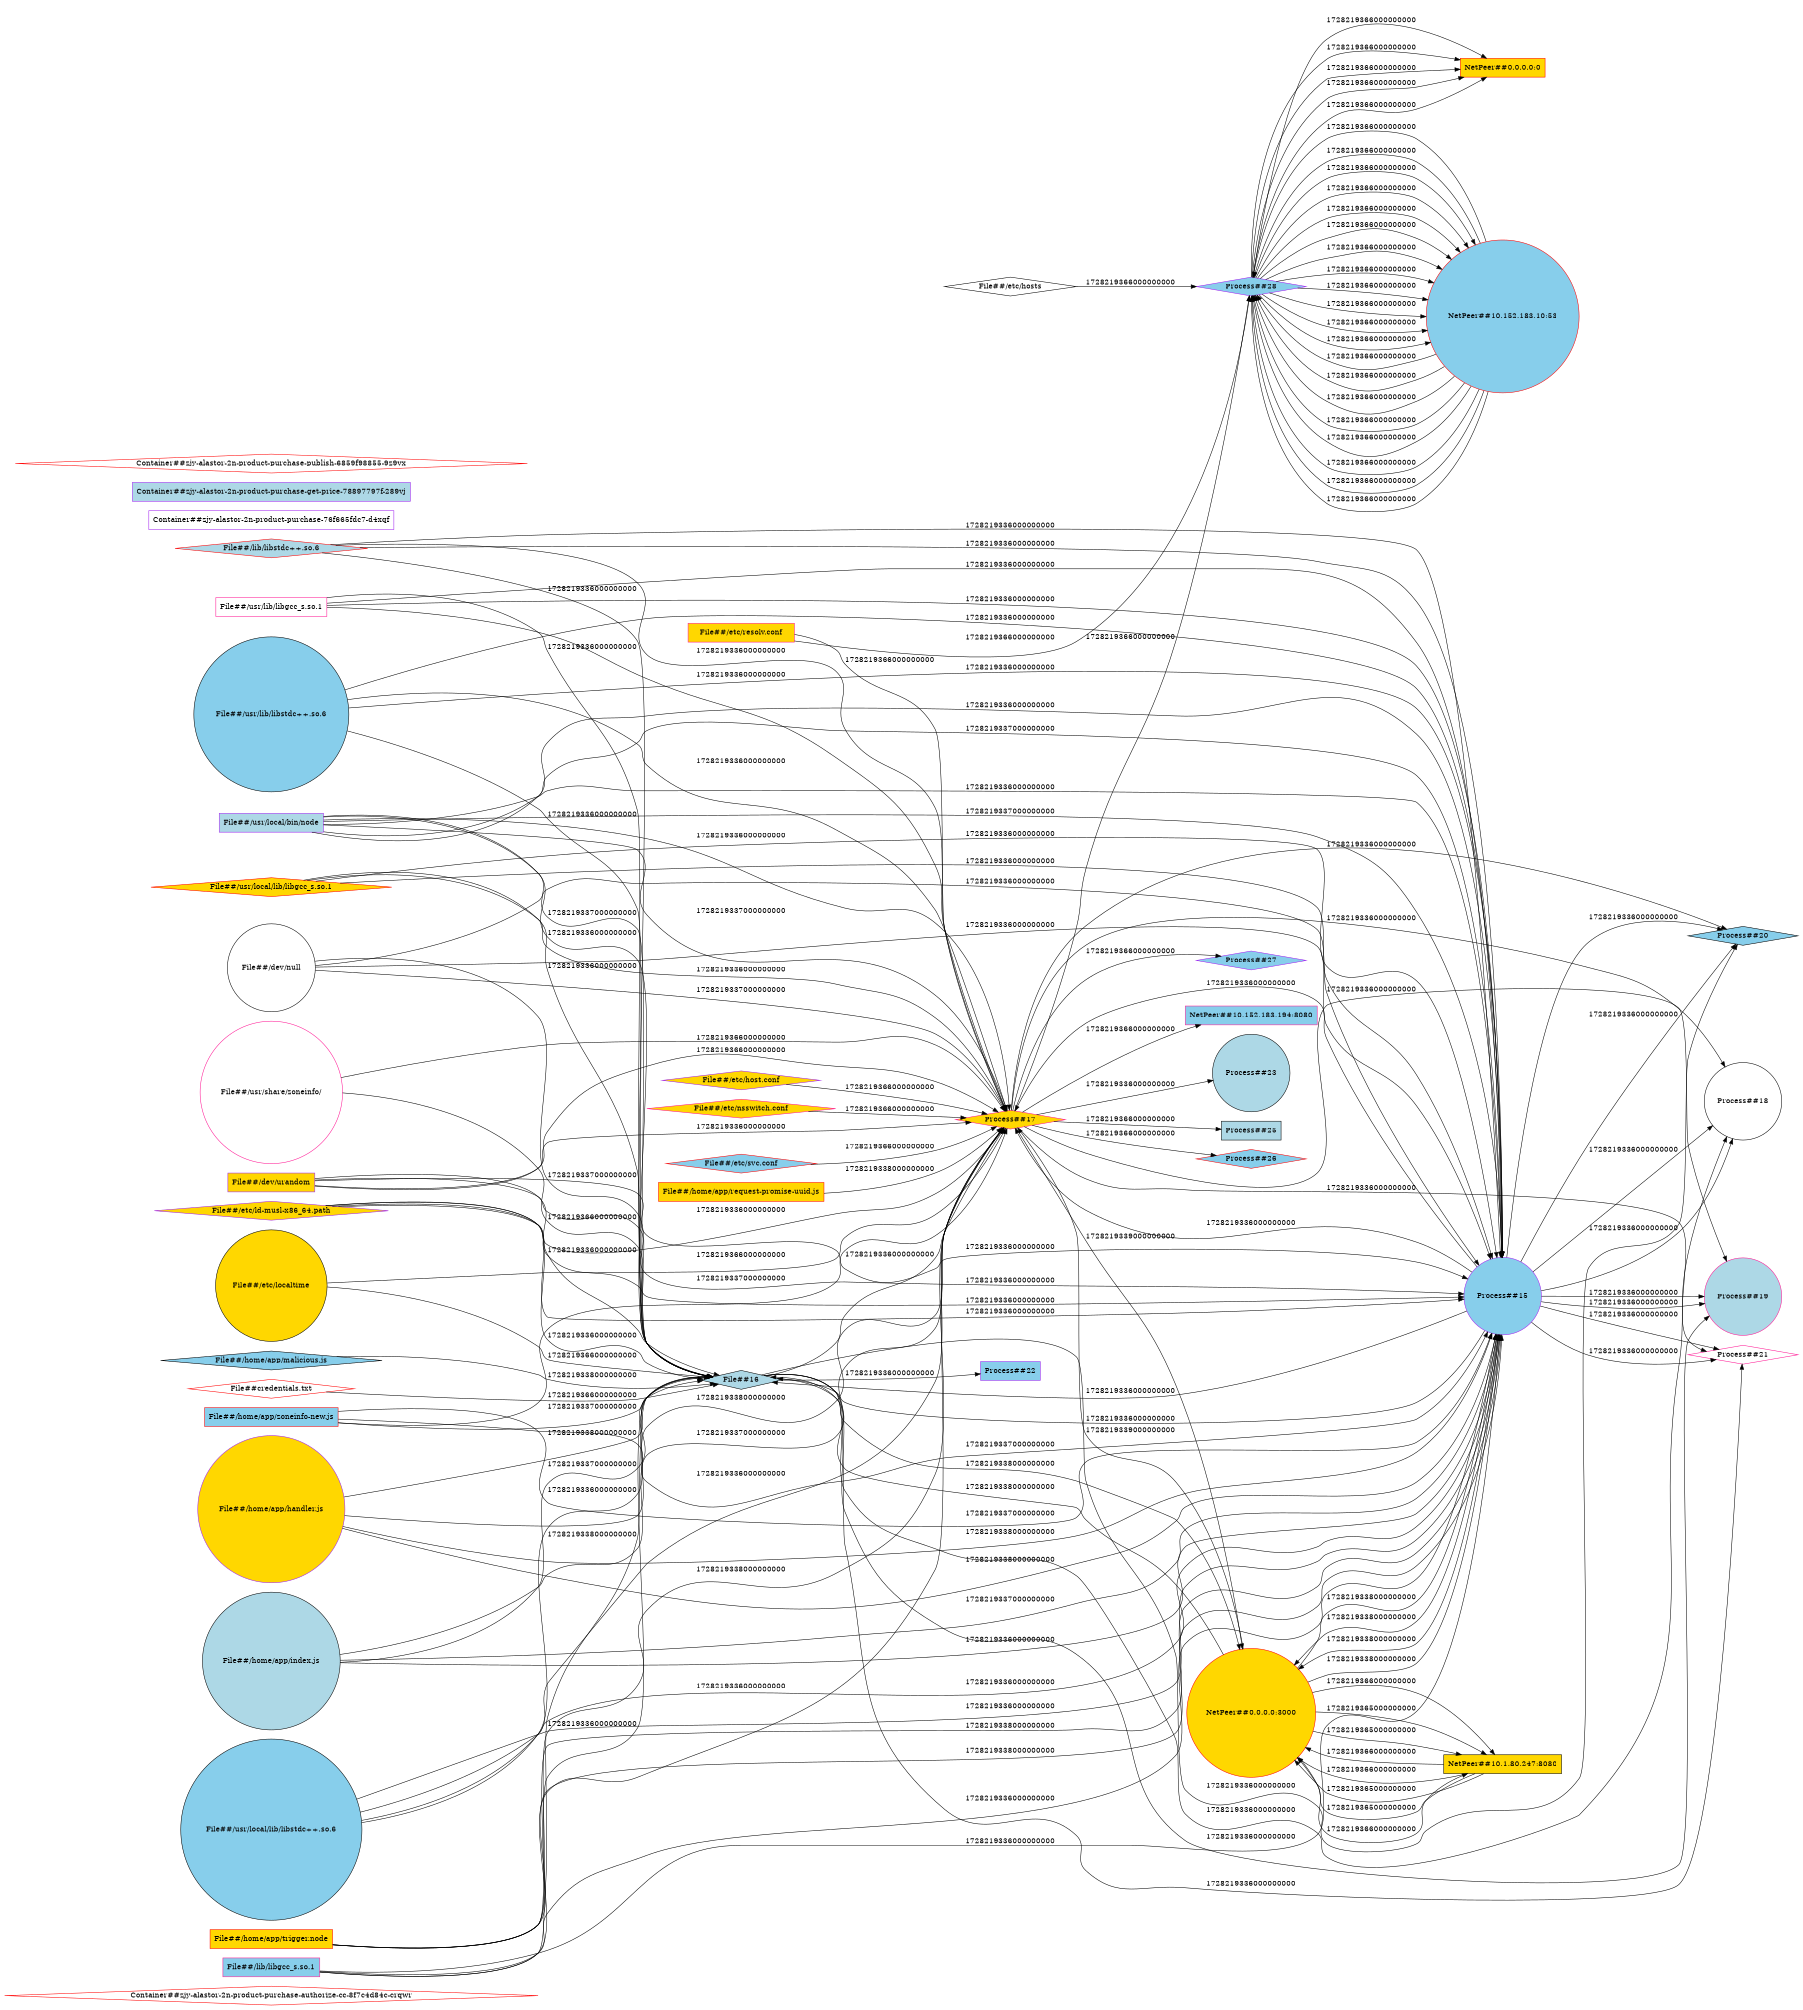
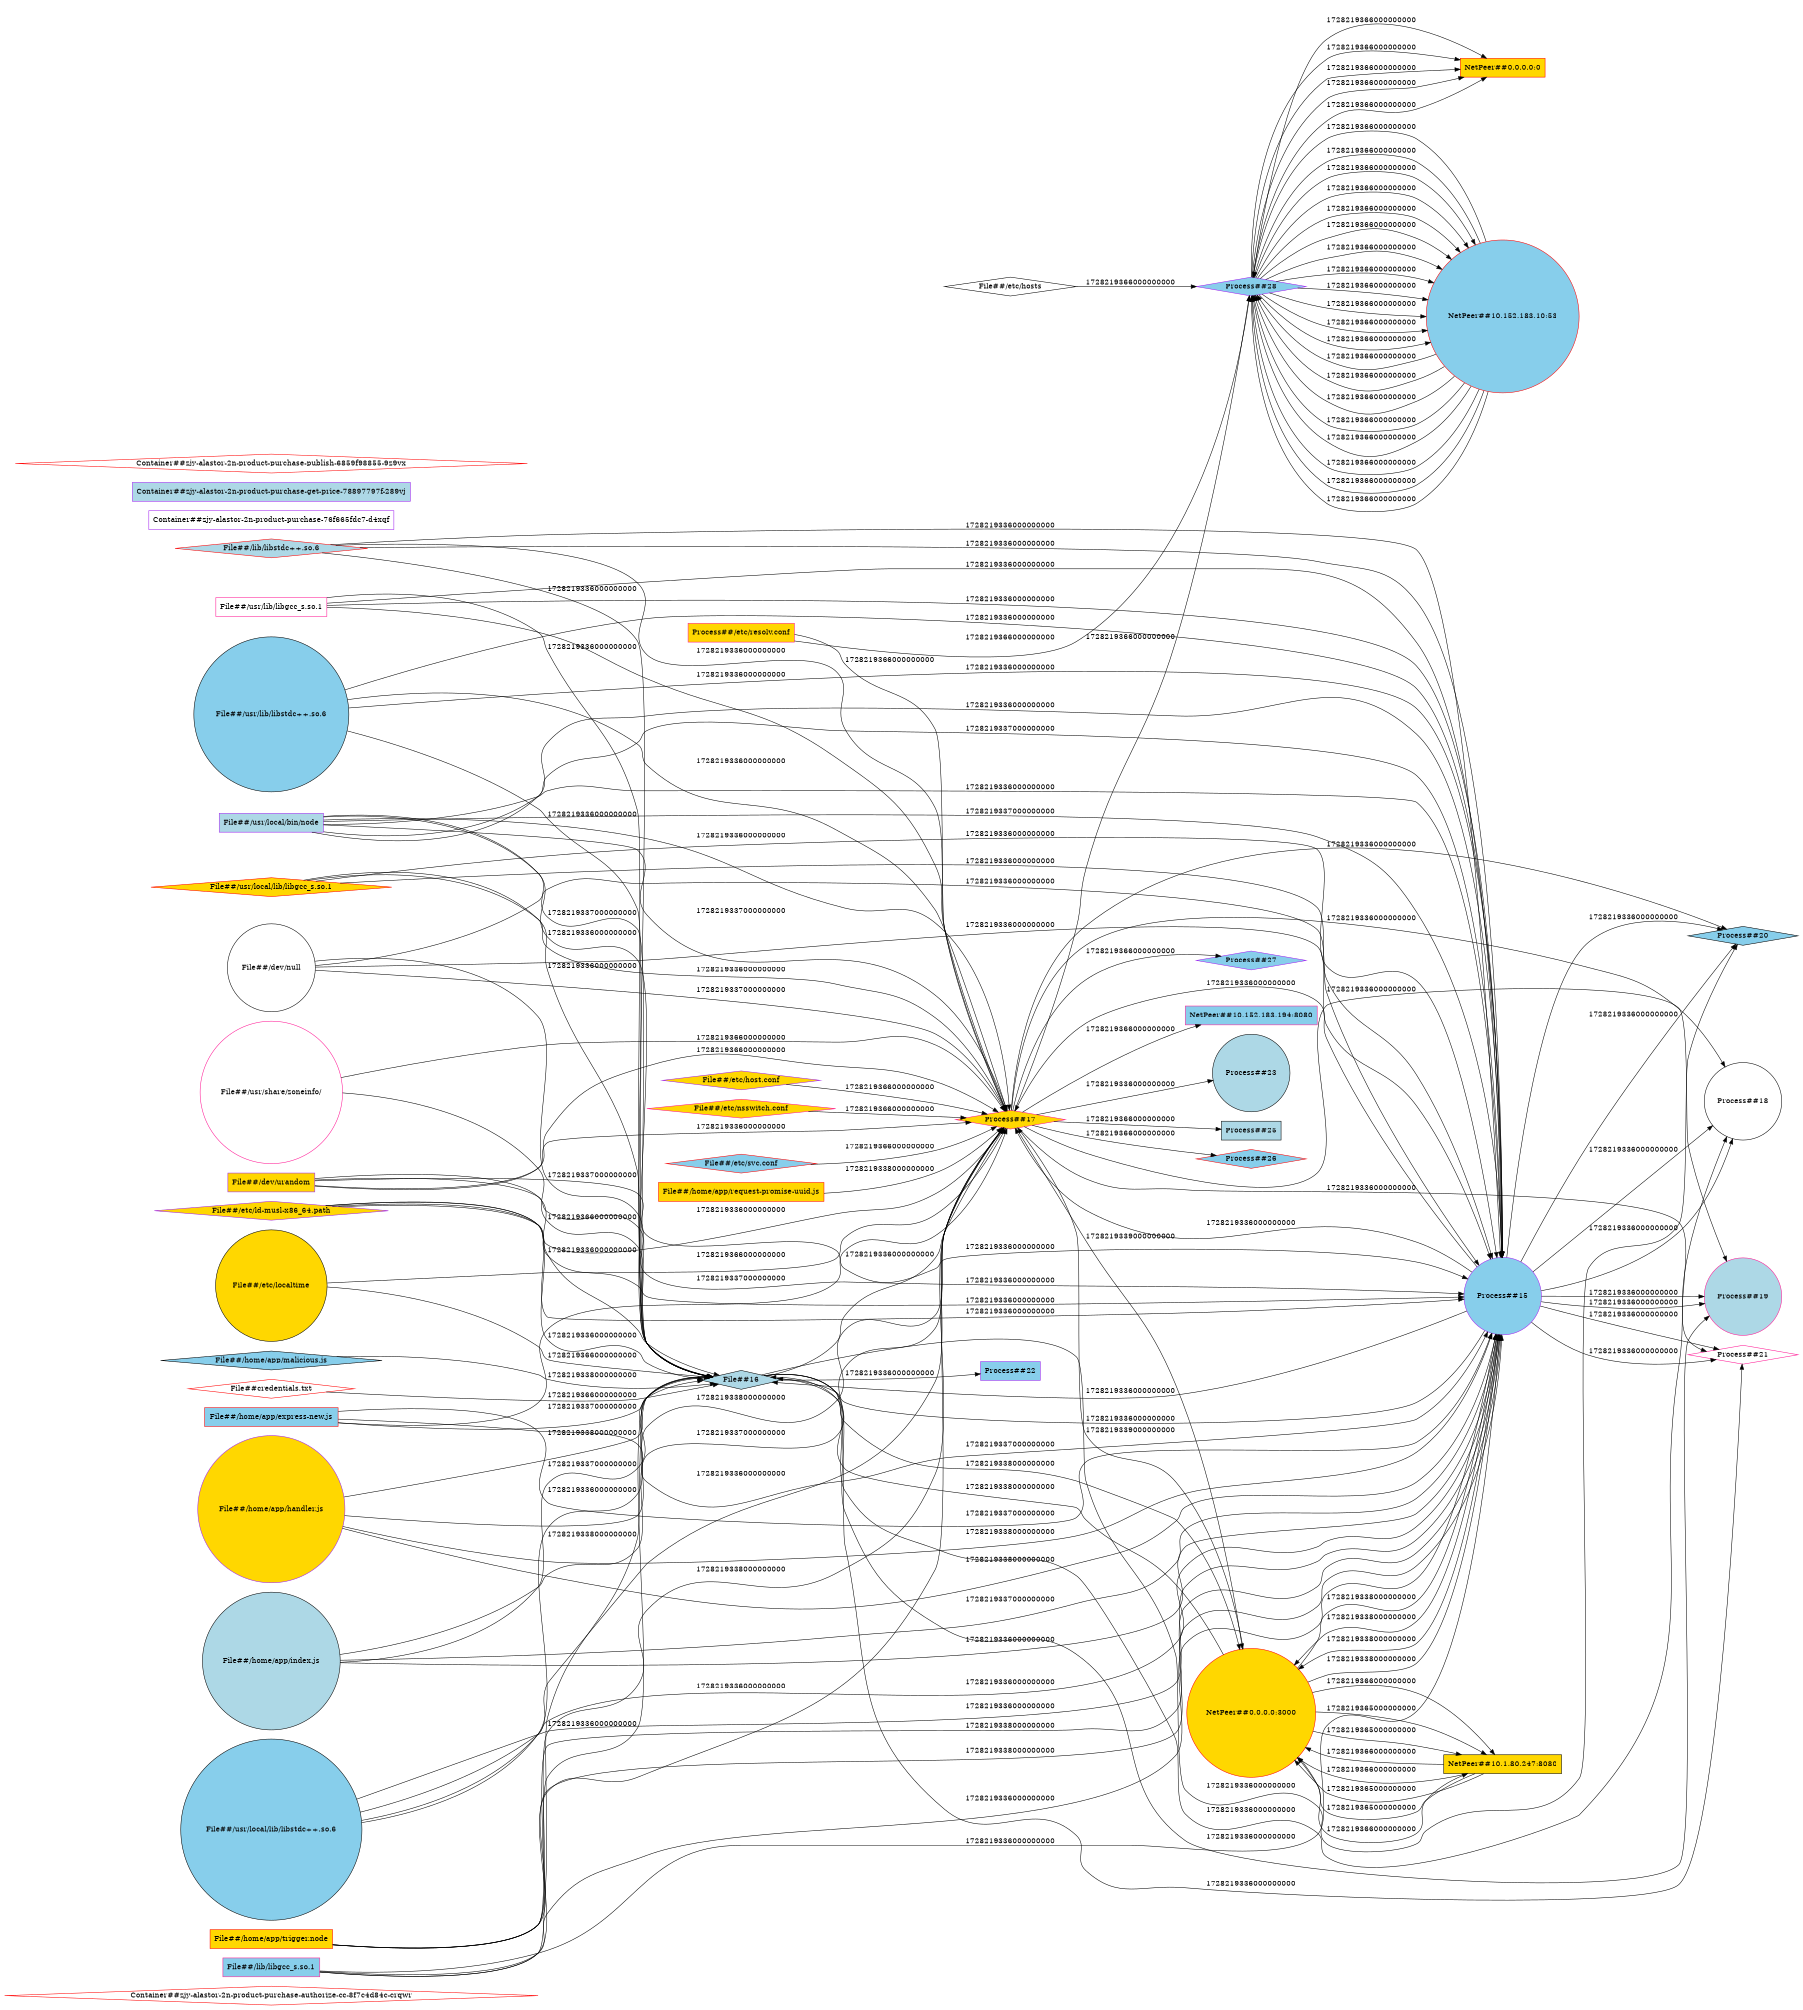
node "File##/etc/resolv.conf": label "File##/etc/resolv.conf" -> "Process##/etc/resolv.conf"
node "File##/home/app/zoneinfo-new.js": label "File##/home/app/zoneinfo-new.js" -> "File##/home/app/express-new.js"
